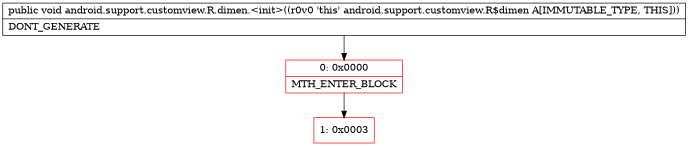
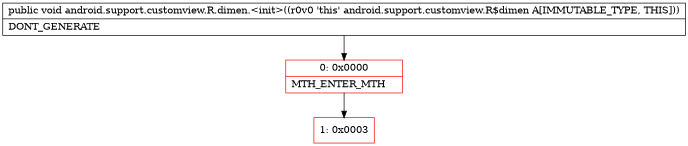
node "0: 0x0000": text "MTH_ENTER_BLOCK" -> "MTH_ENTER_MTH"
